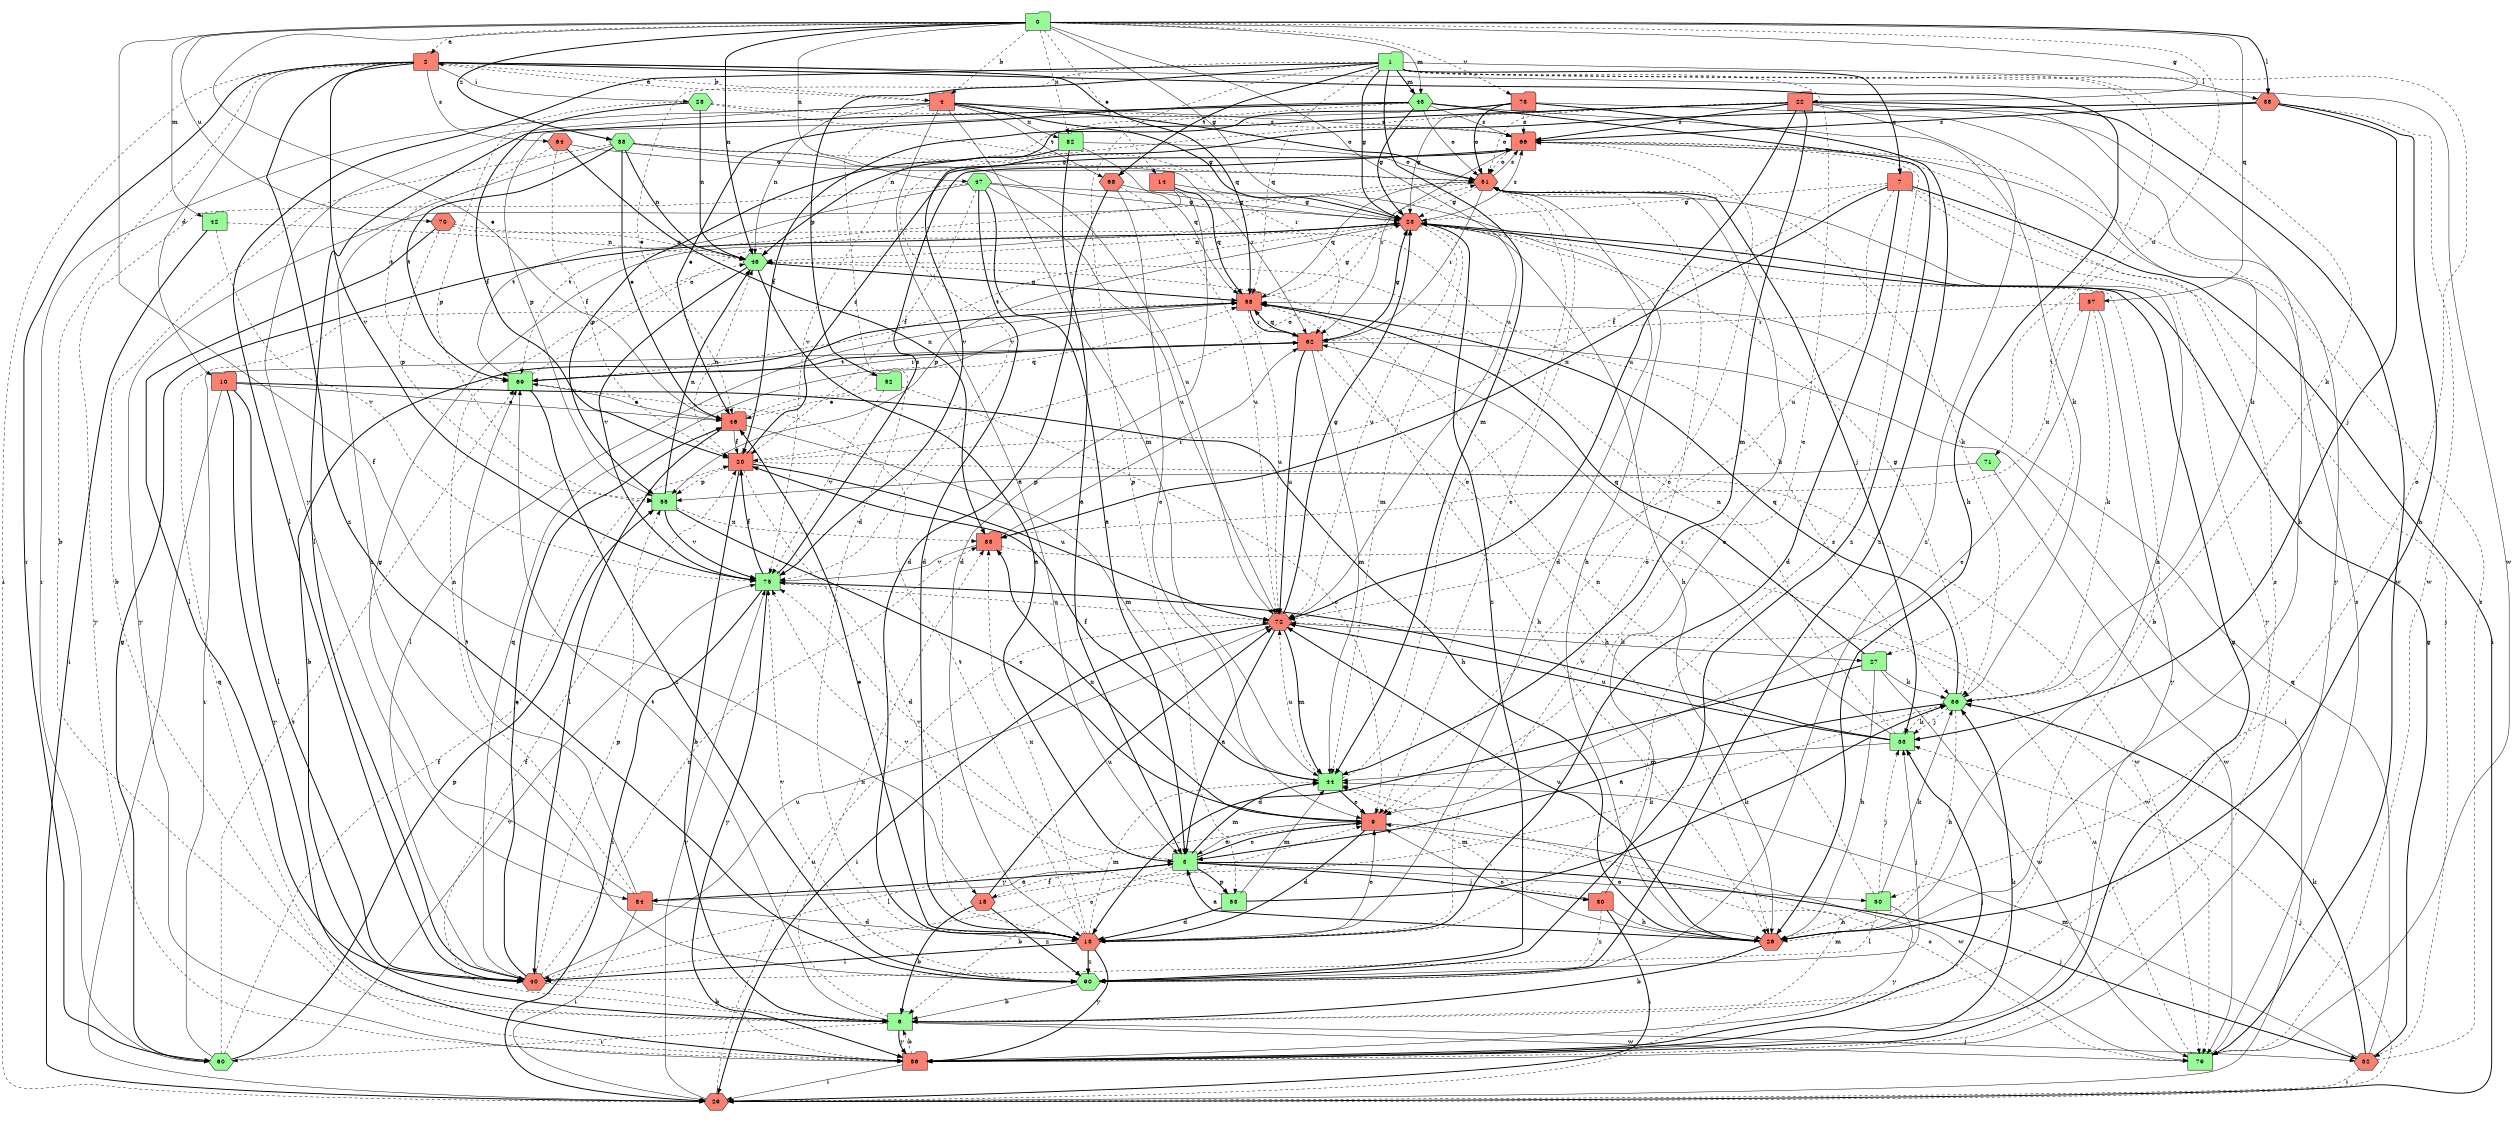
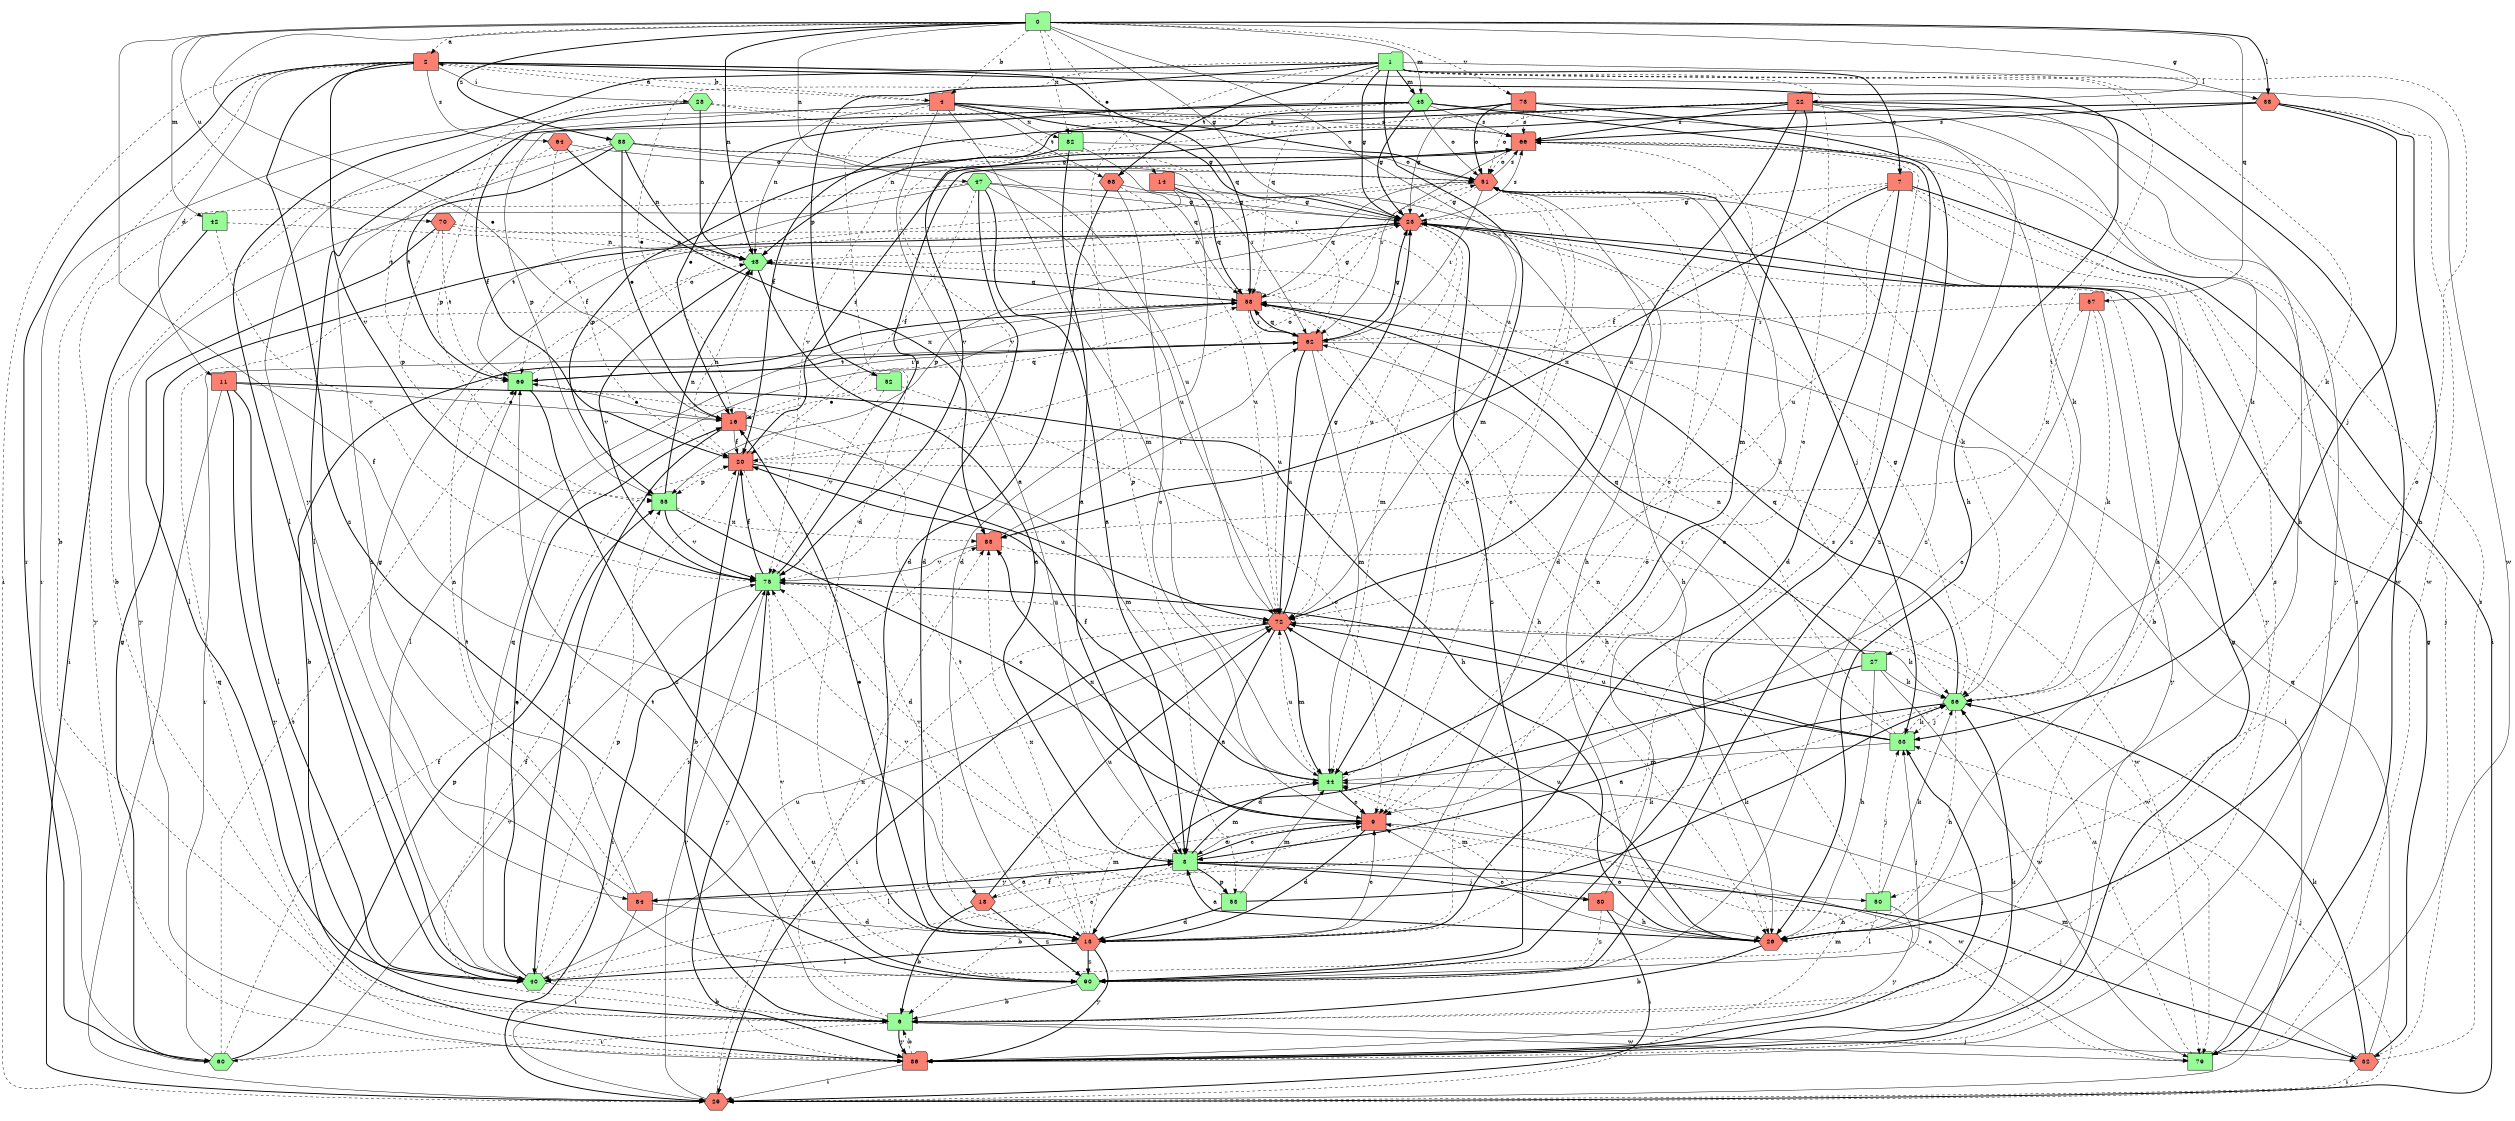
edge "23" -> "69": now "70" -> "69"
node "10": label "10" -> "11"
node "46": label "46" -> "16"
node "71": removed
edge "72" -> "27": now "72" -> "36"
node "40": fillcolor salmon -> palegreen
